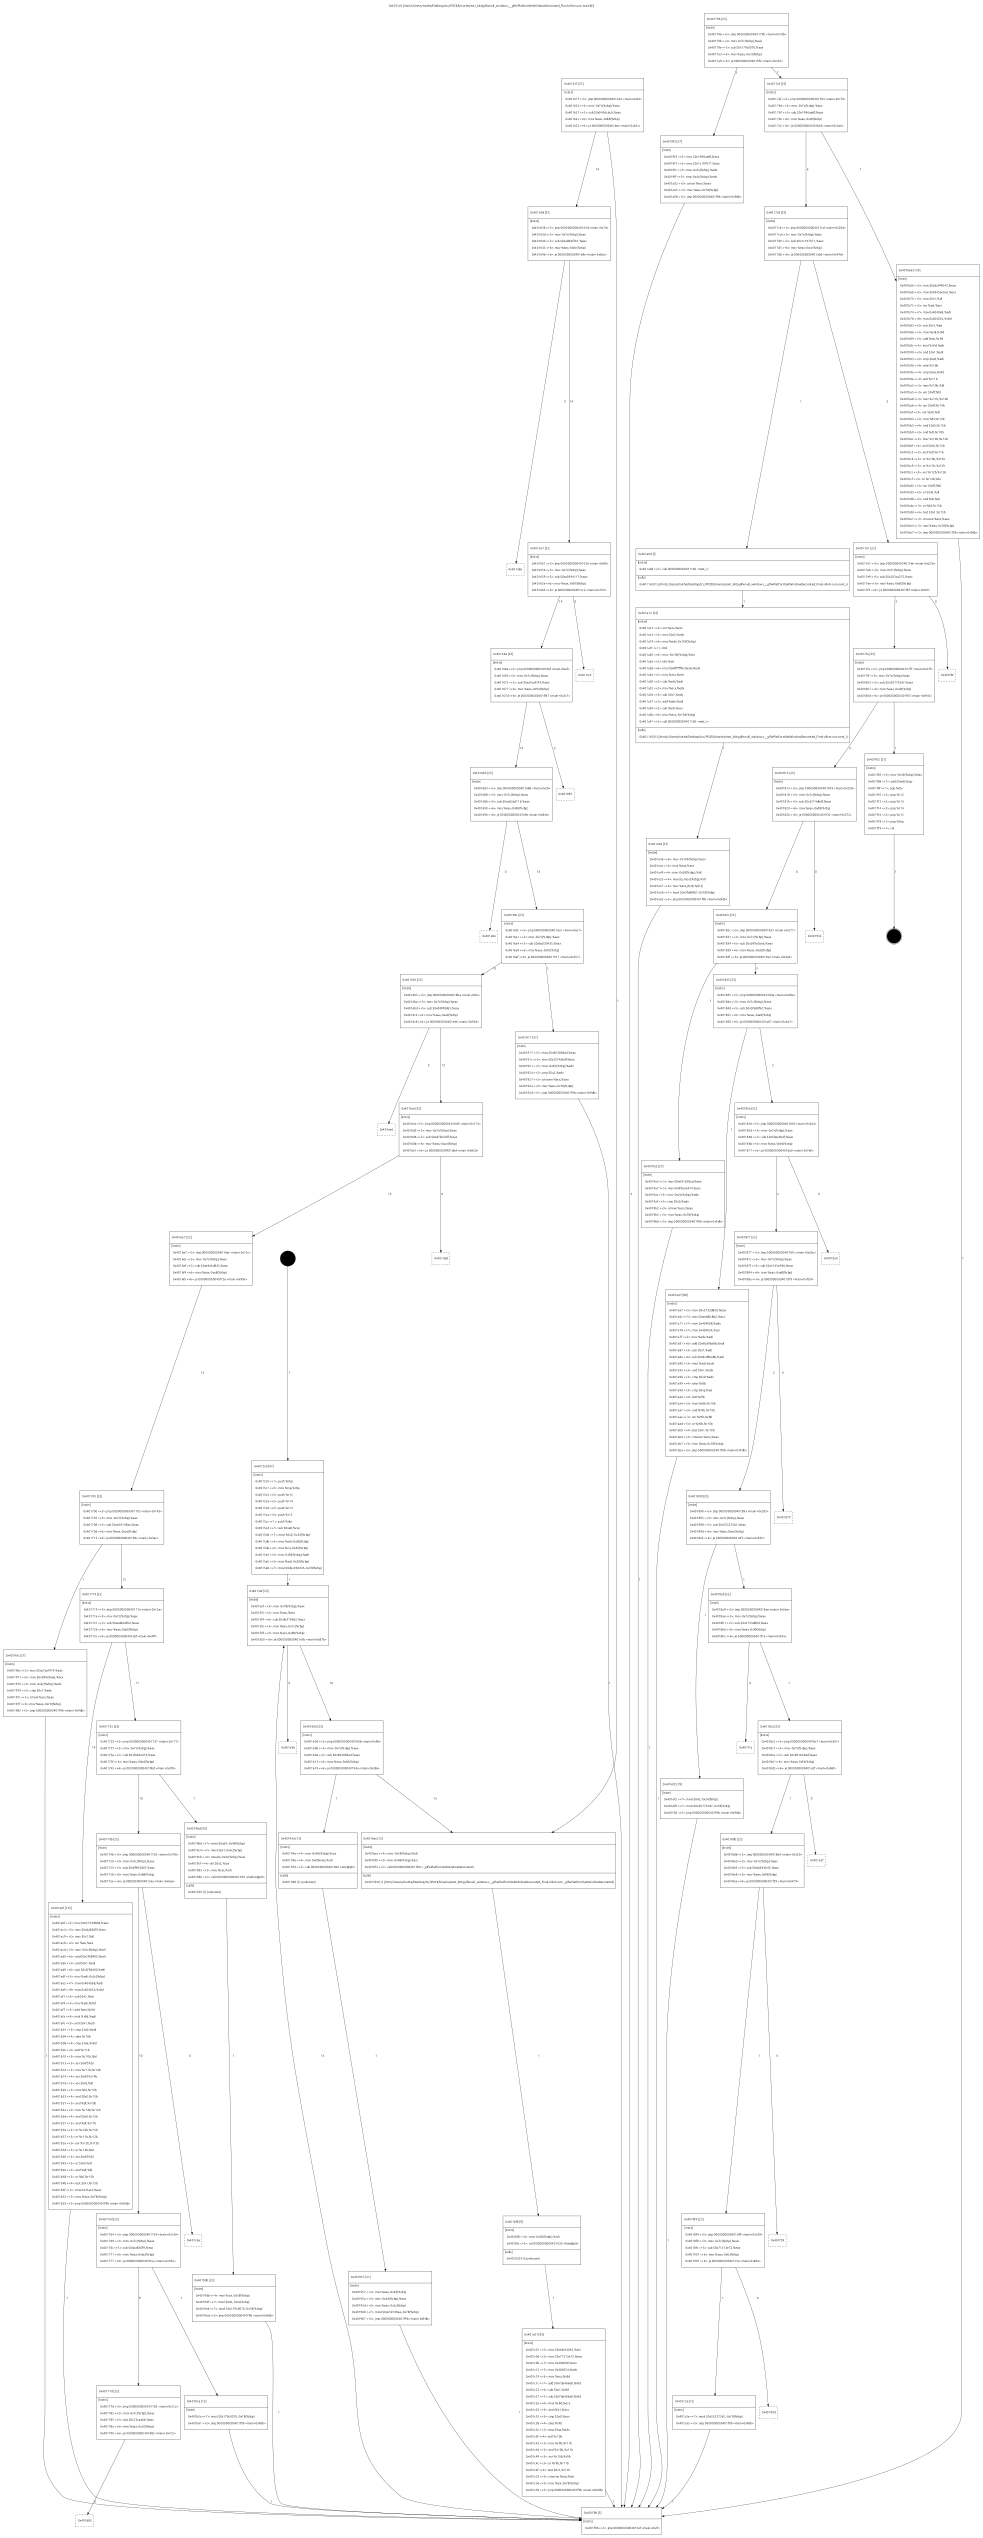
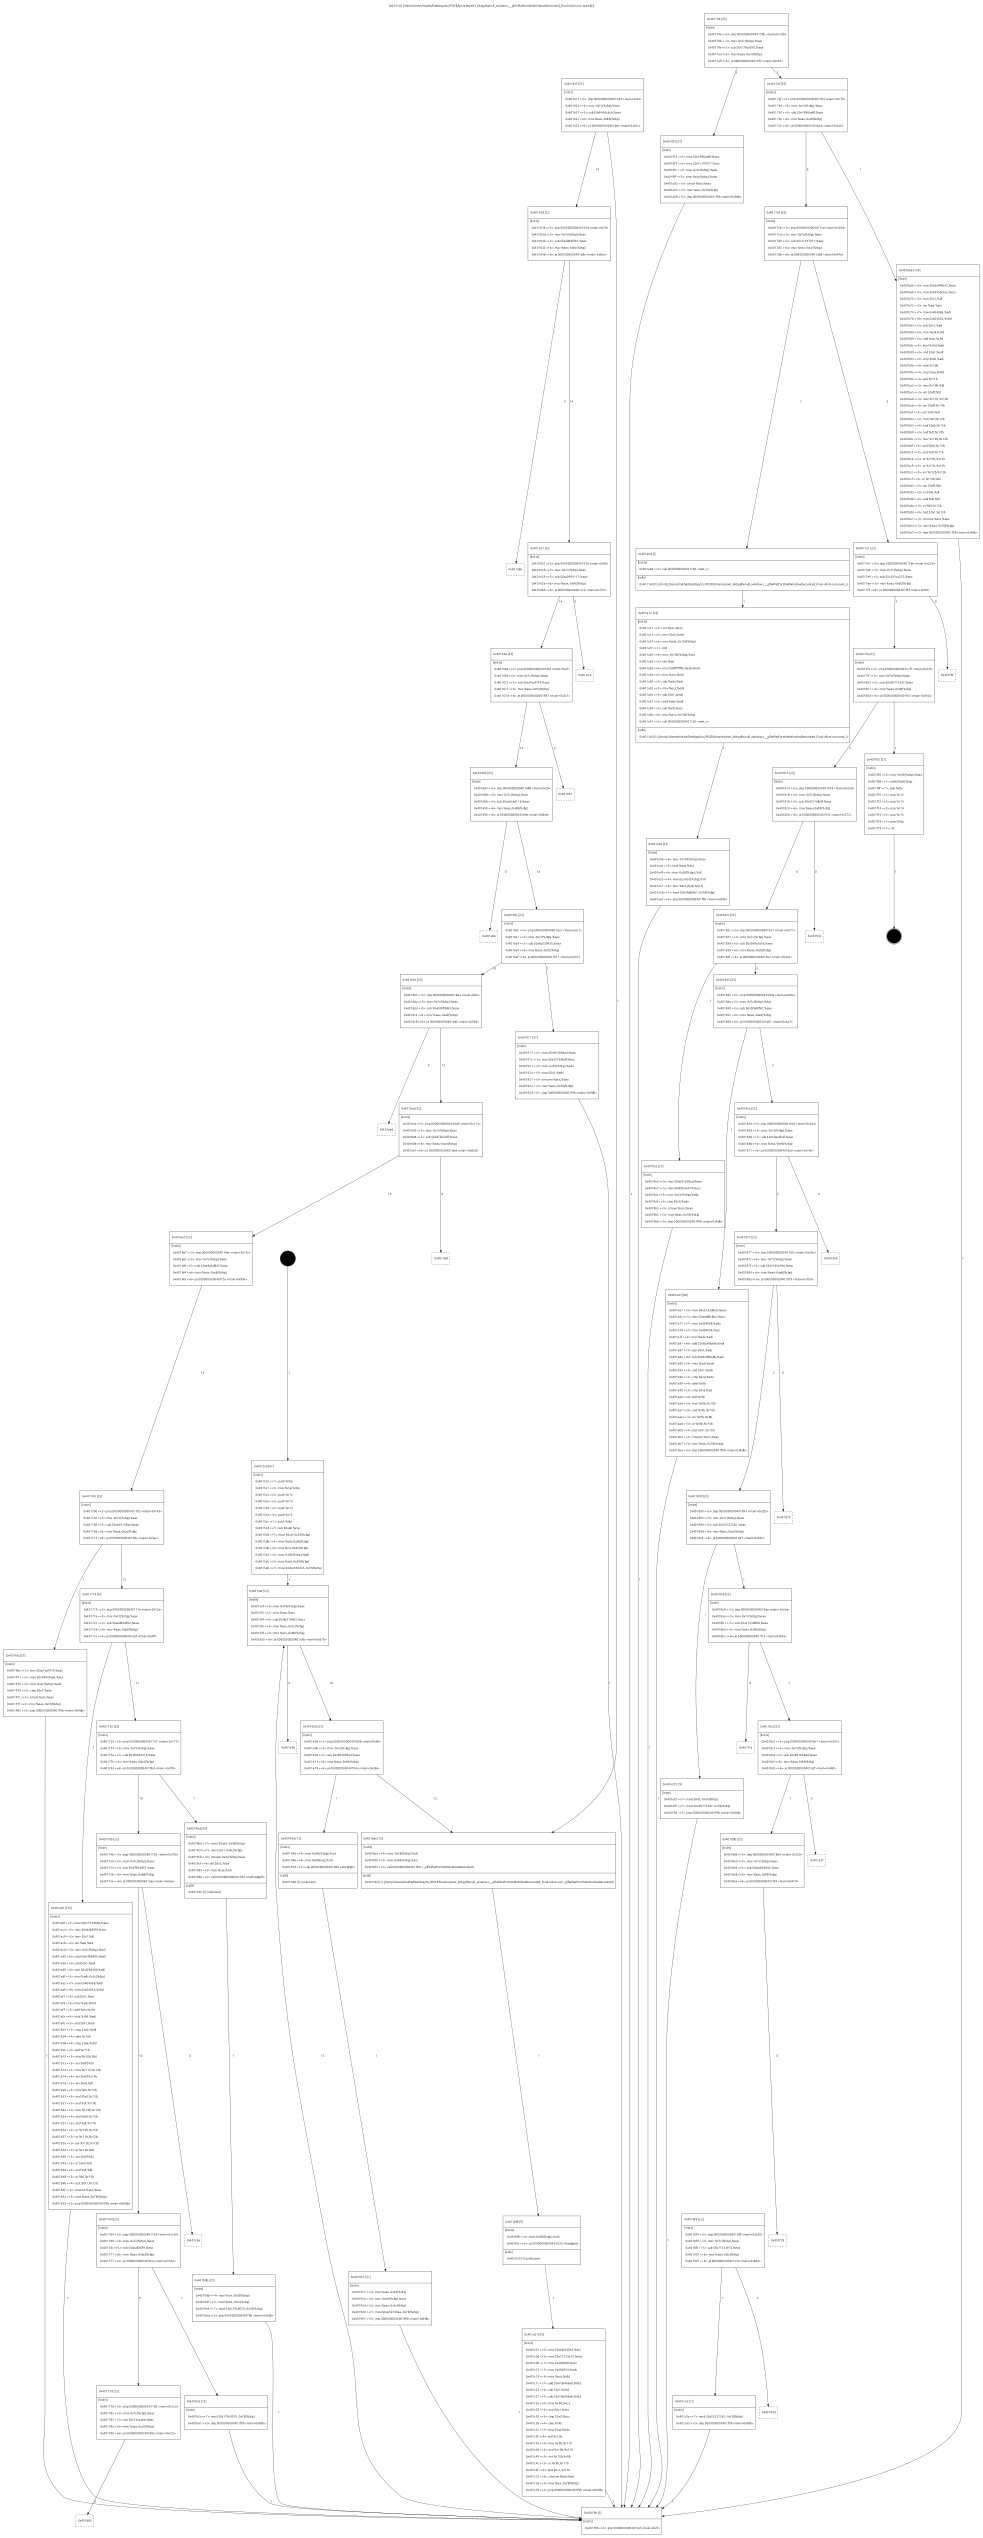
edge "0x401719 [25]" -> "0x401abf [155]": label " 14" -> " 1"
edge "0x4018db [25]" -> "0x4018f4 [25]": removed, label "1"
